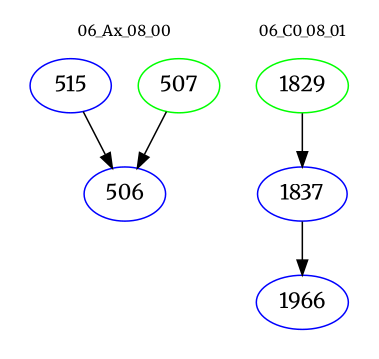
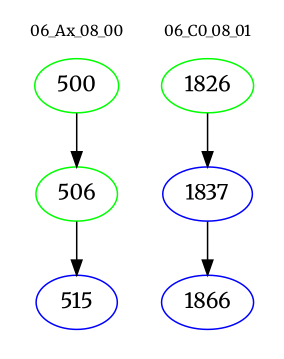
node "507": label "507" -> "500"
node "1829": label "1829" -> "1826"
edge "515" -> "506": reversed
node "506": color blue -> green
node "1966": label "1966" -> "1866"
